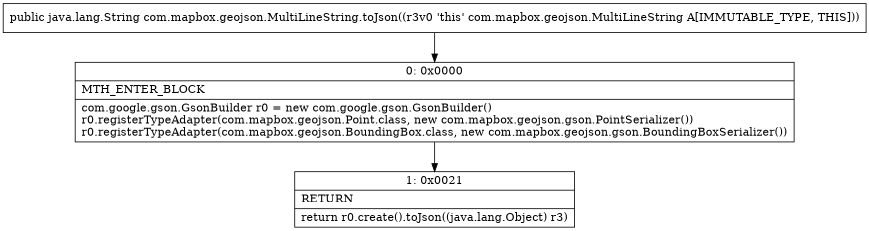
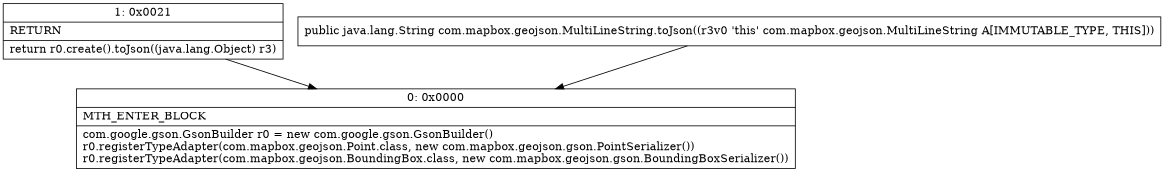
edge "0: 0x0000" -> "1: 0x0021": reversed
